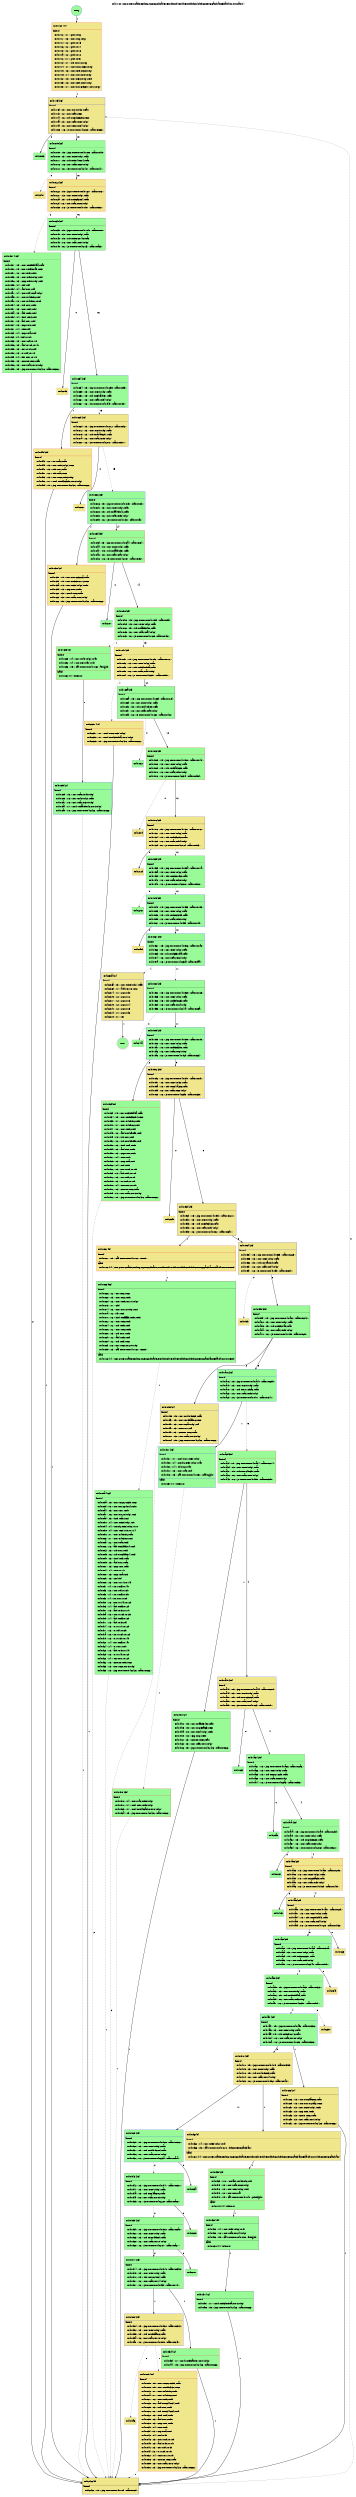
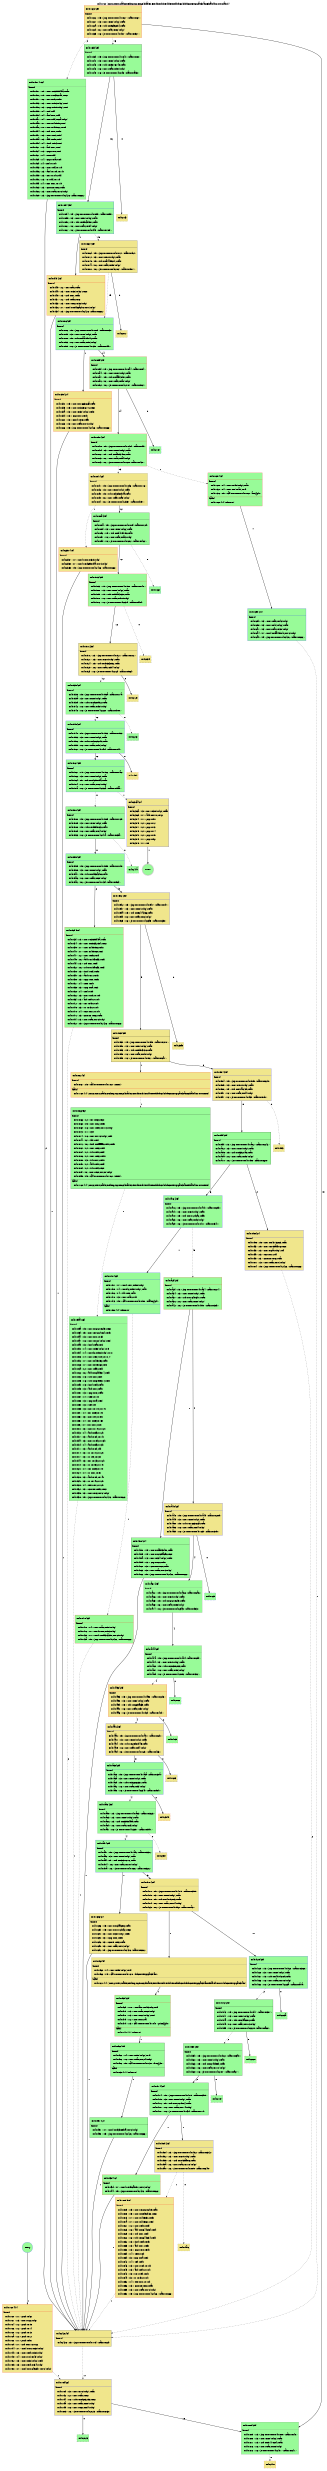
edge "0x401809 [25]" -> "0x401822 [25]": reversed
node "0x4023a3": removed
